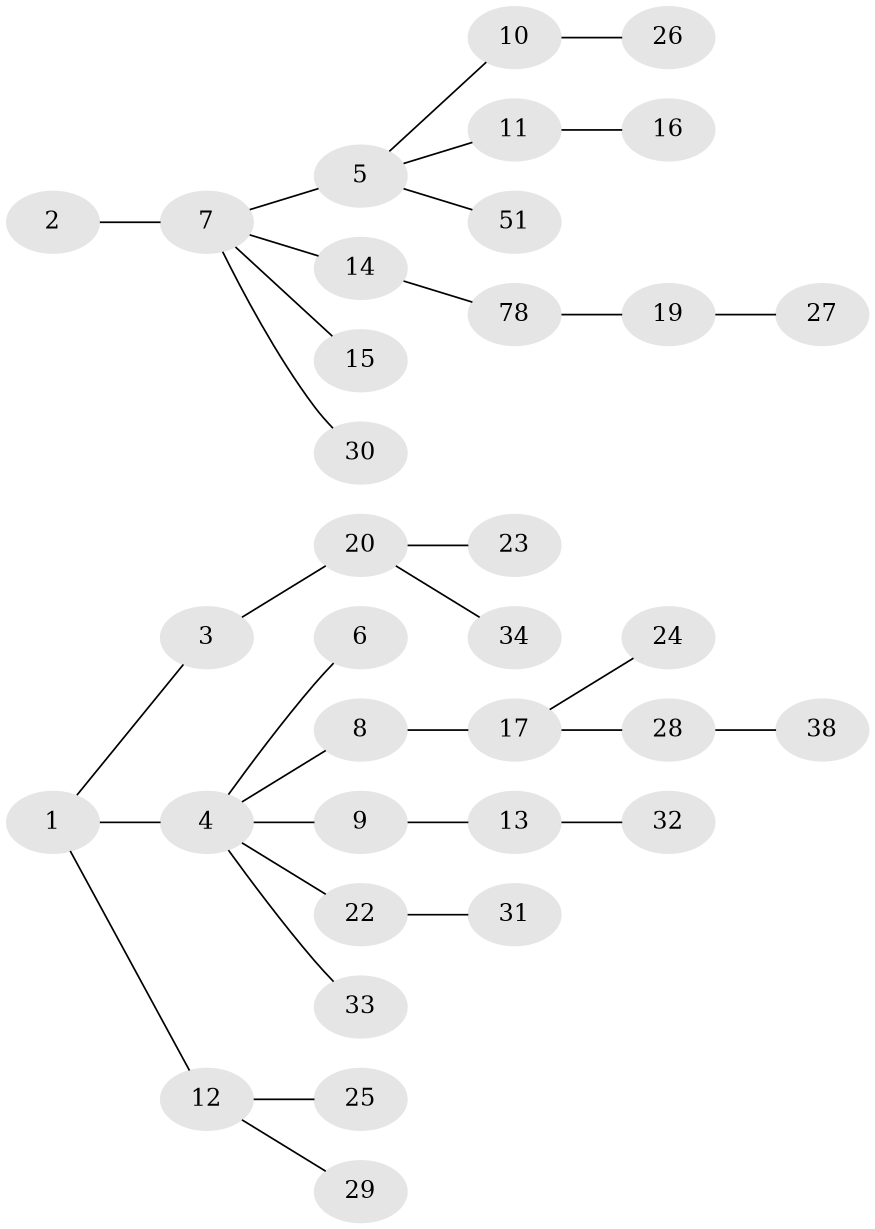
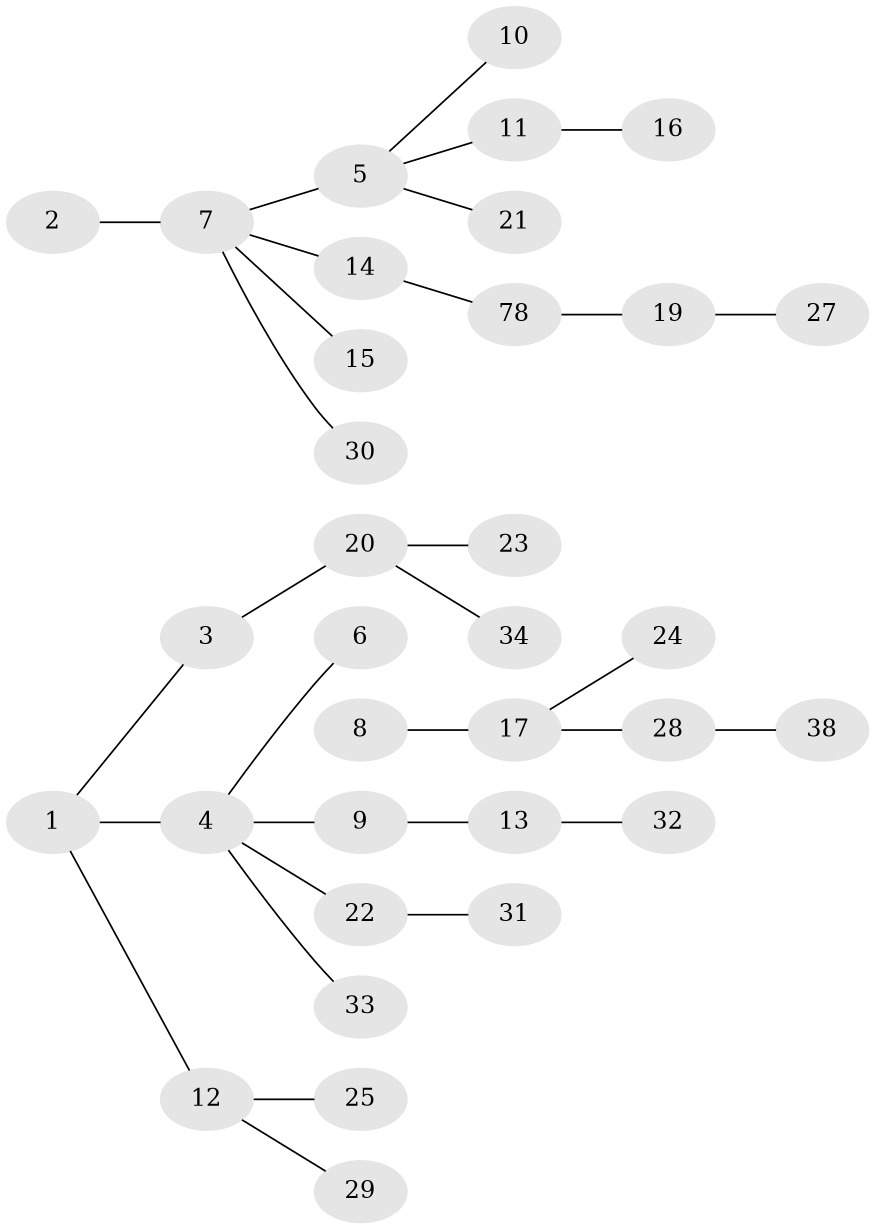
node "26": removed
node "51": label "51" -> "21"
edge "8" -- "4": removed
